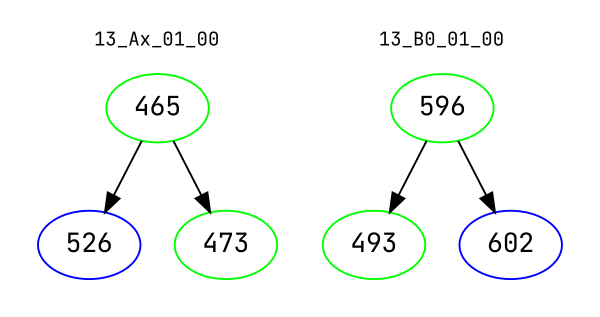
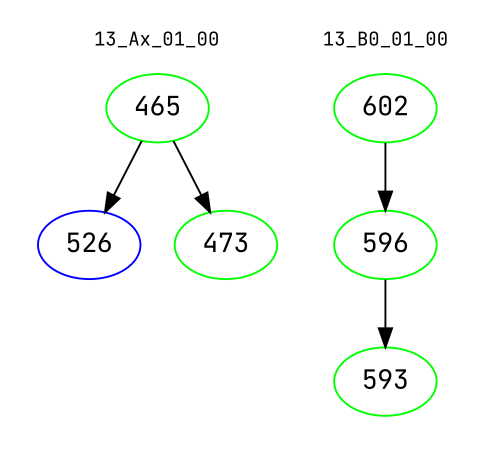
edge "596" -> "602": reversed
node "493": label "493" -> "593"
node "602": color blue -> green
